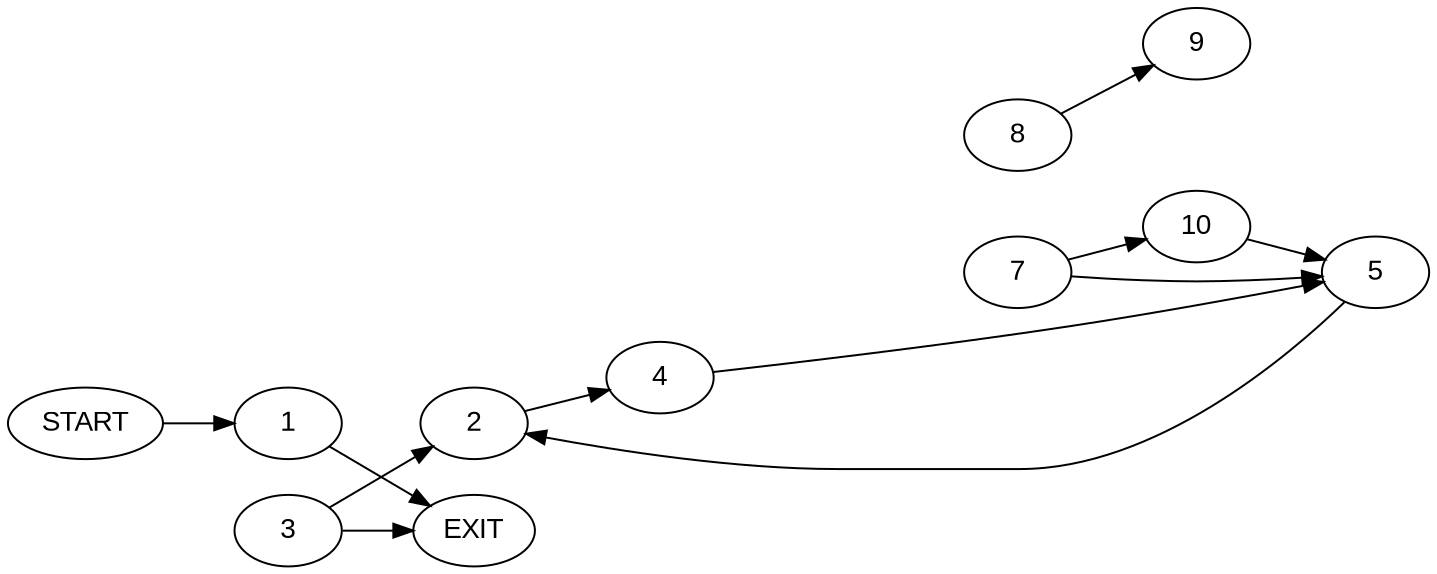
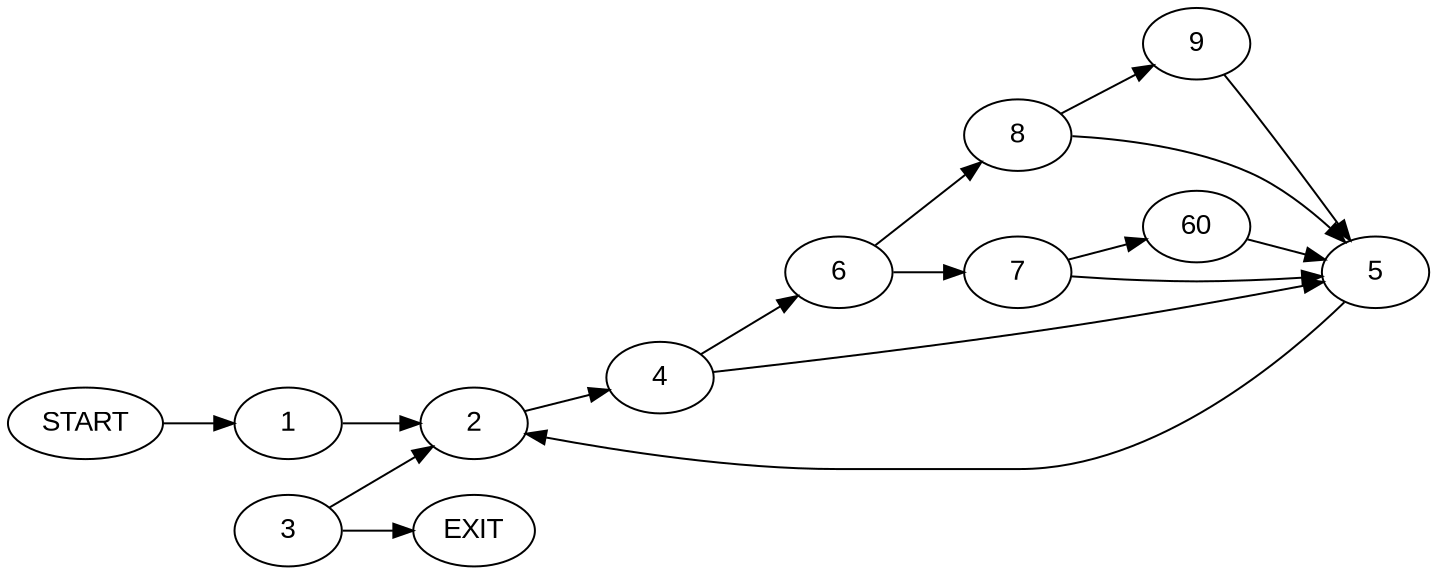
edge "9" -> "5": added
edge "8" -> "5": added
node "10": label "10" -> "60"
node "6": added
edge "1" -> "EXIT": now "1" -> "2"
